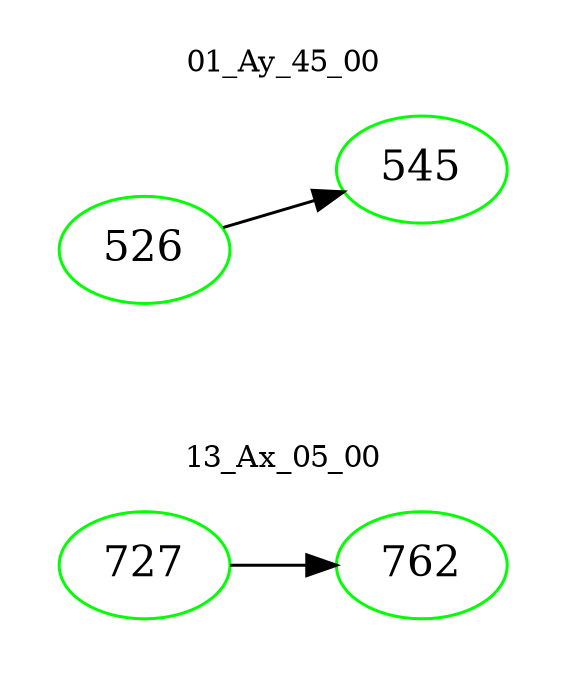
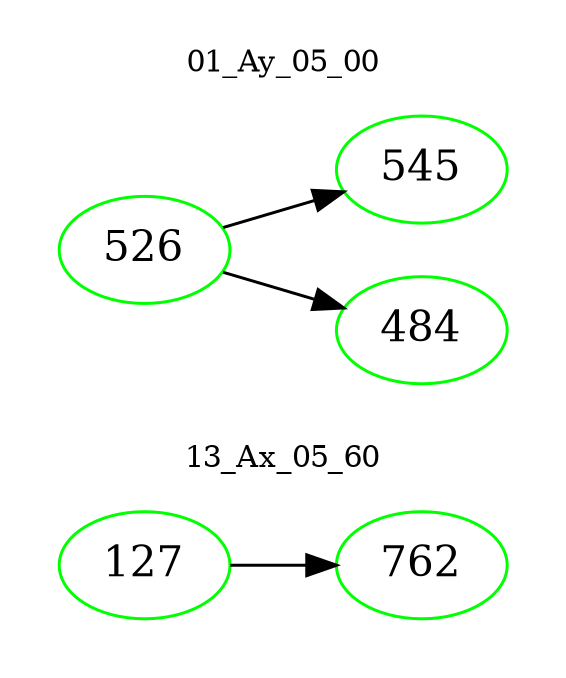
cluster "01_Ay_45_00": label "01_Ay_45_00" -> "01_Ay_05_00"
node "484": added
cluster "13_Ax_05_00": label "13_Ax_05_00" -> "13_Ax_05_60"
node "727": label "727" -> "127"
